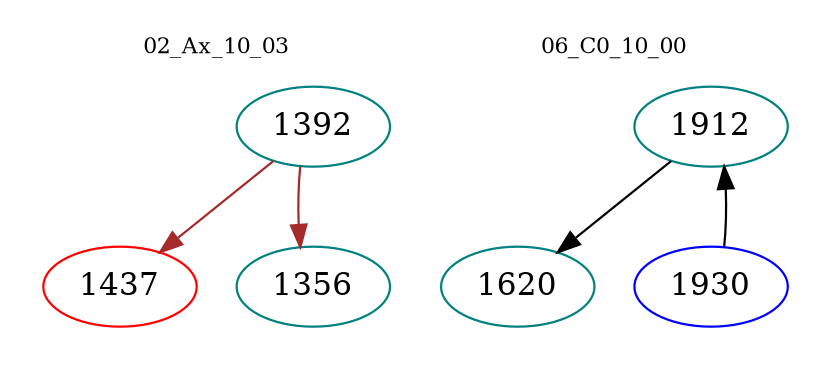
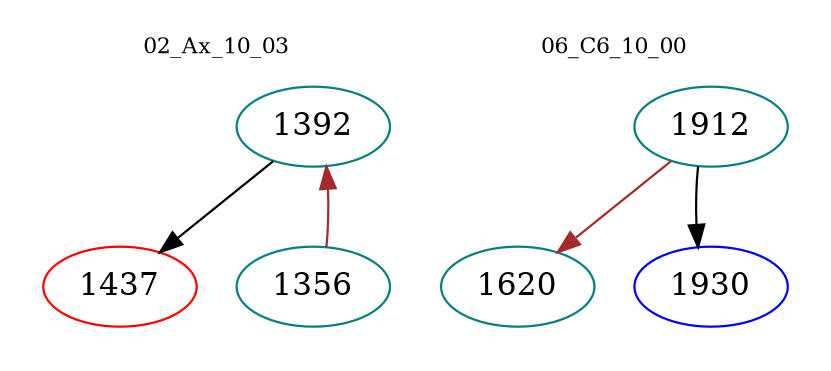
cluster "06_C0_10_00": label "06_C0_10_00" -> "06_C6_10_00"
edge "1392" -> "1356": reversed
edge "1392" -> "1437": color brown -> black
edge "1912" -> "1620": color black -> brown
edge "1930" -> "1912": reversed
